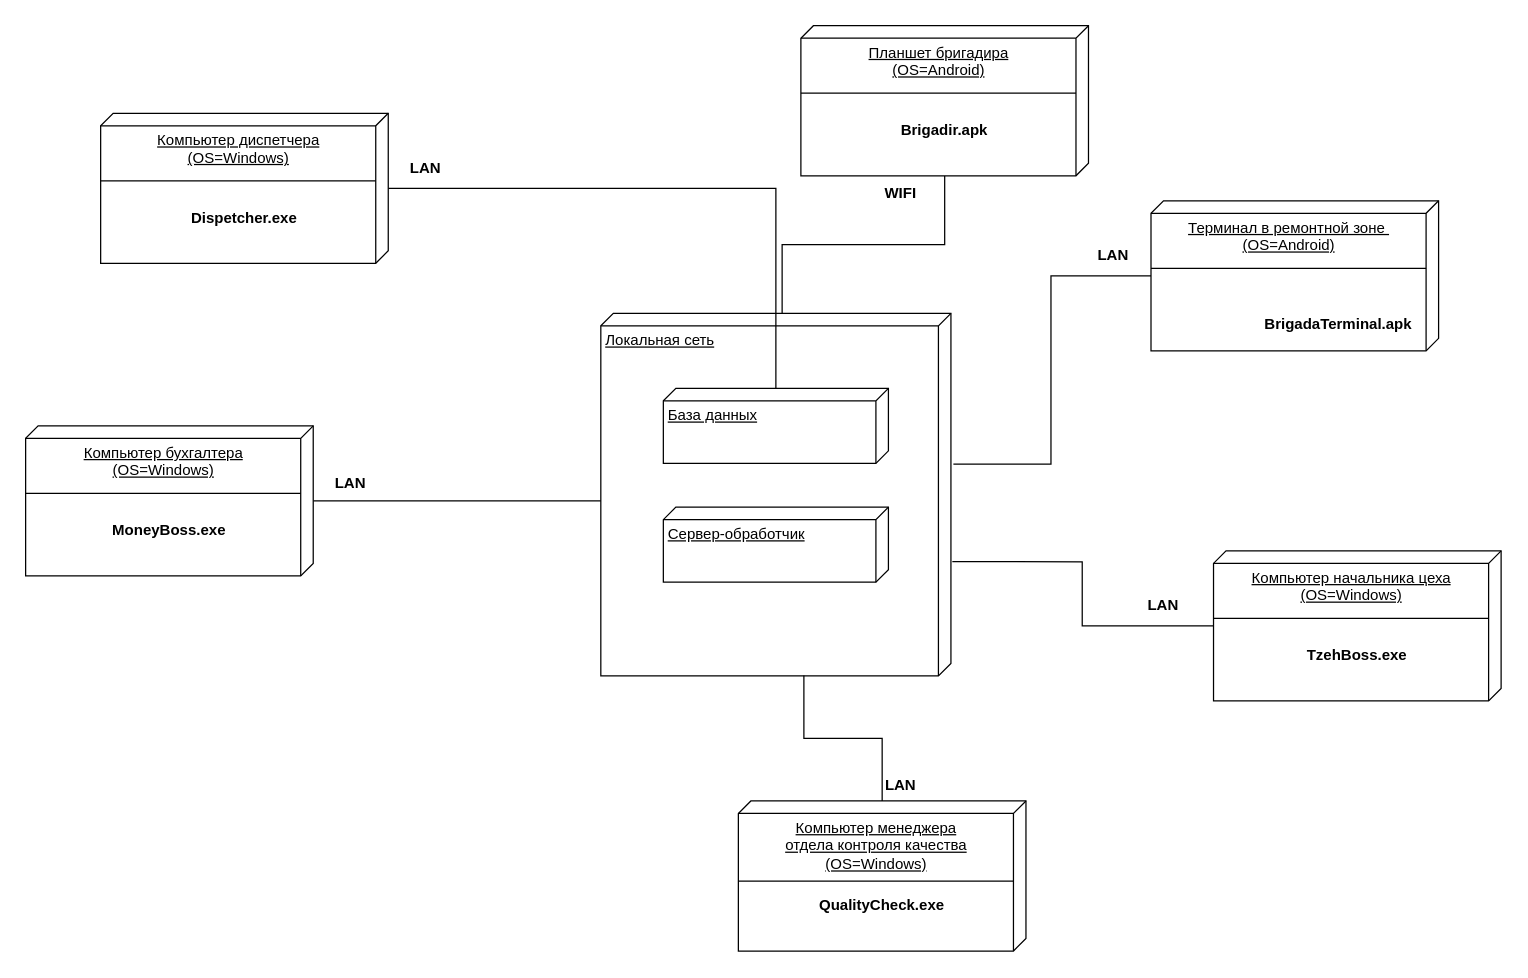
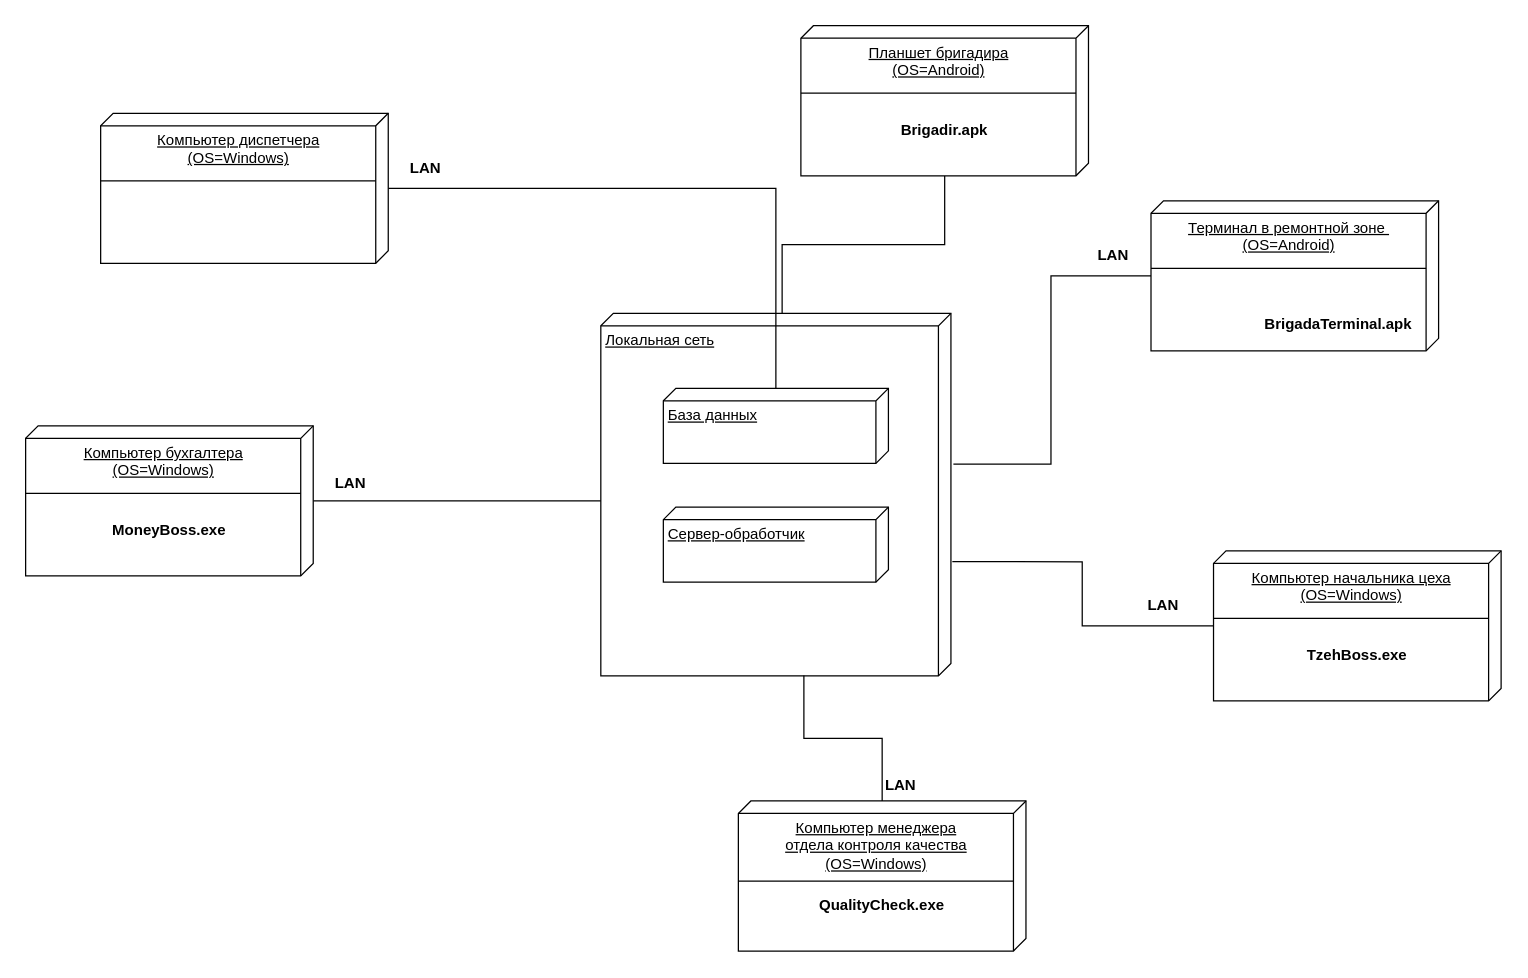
node "WIFI": removed
node "Dispetcher.exe": removed
